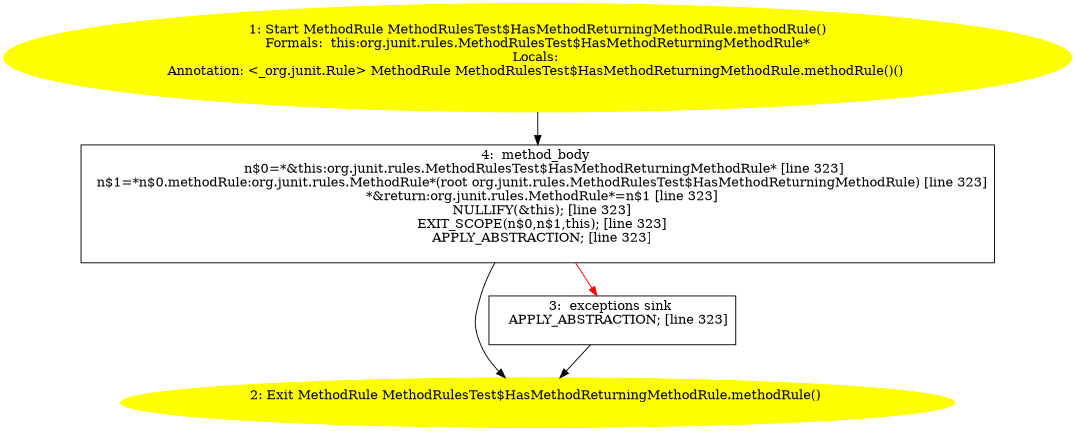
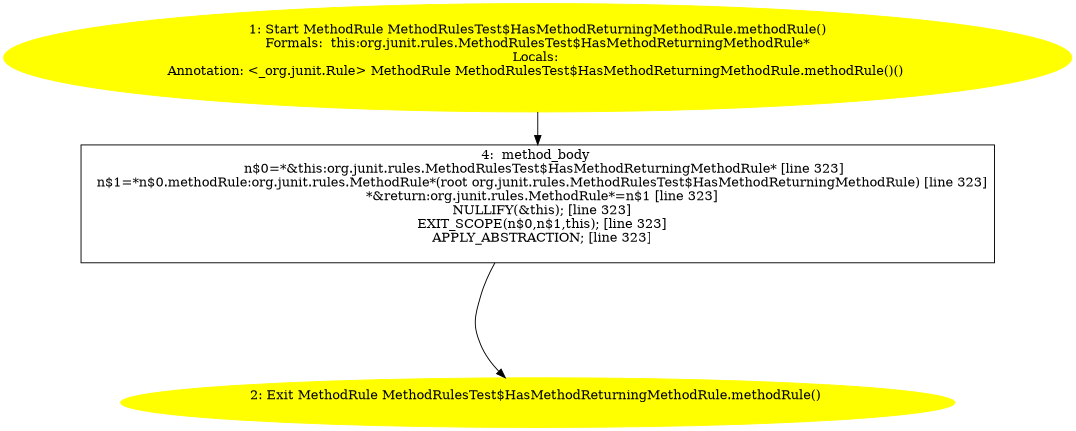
node "3:  exceptions sink APPLY_ABSTRACTION; [line 323]": removed
